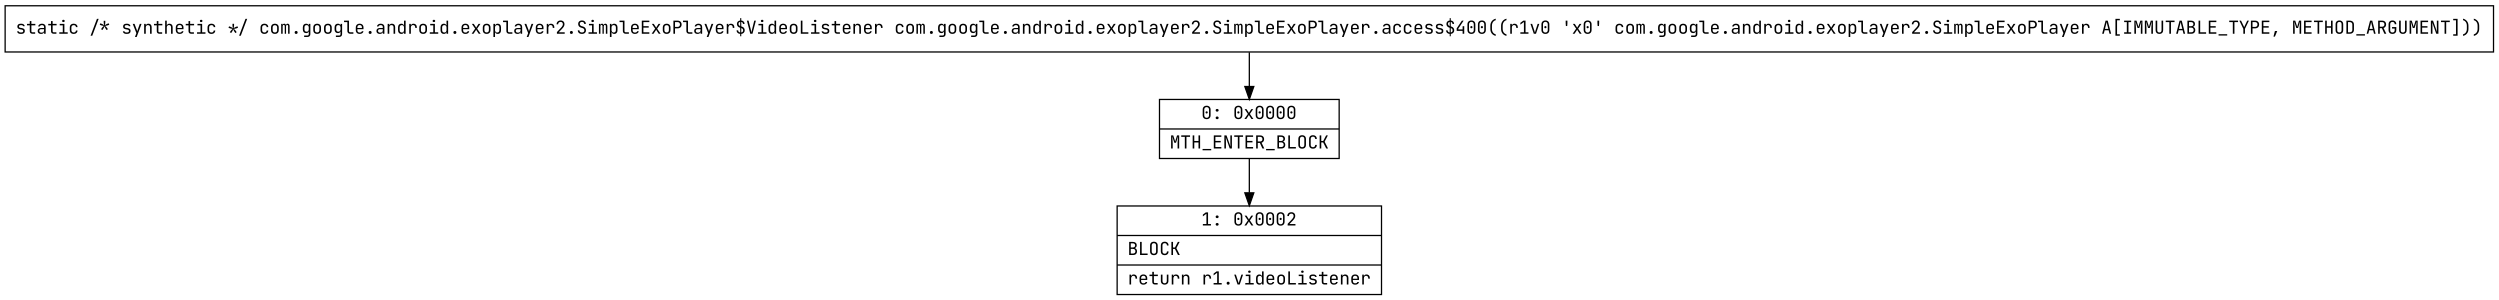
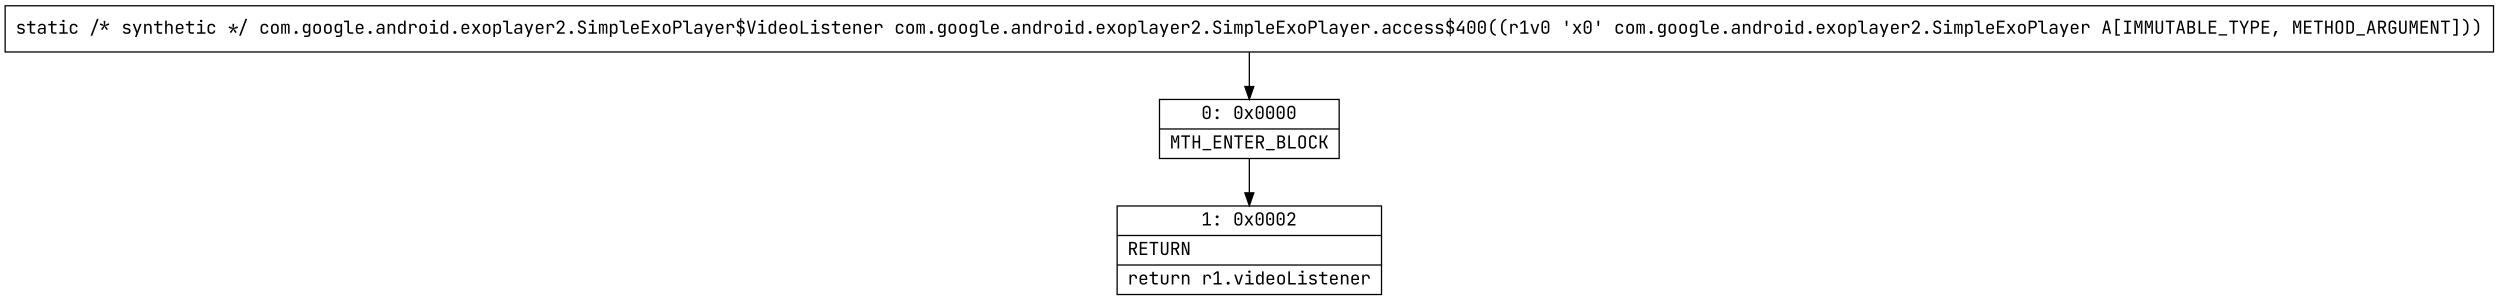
node "1: 0x0002": text "BLOCK" -> "RETURN"
